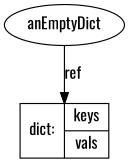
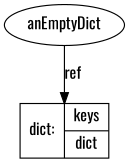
node "dict:": text "vals" -> "dict"
